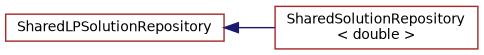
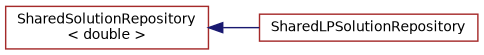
edge "SharedSolutionRepository < double >" -> "SharedLPSolutionRepository": reversed
